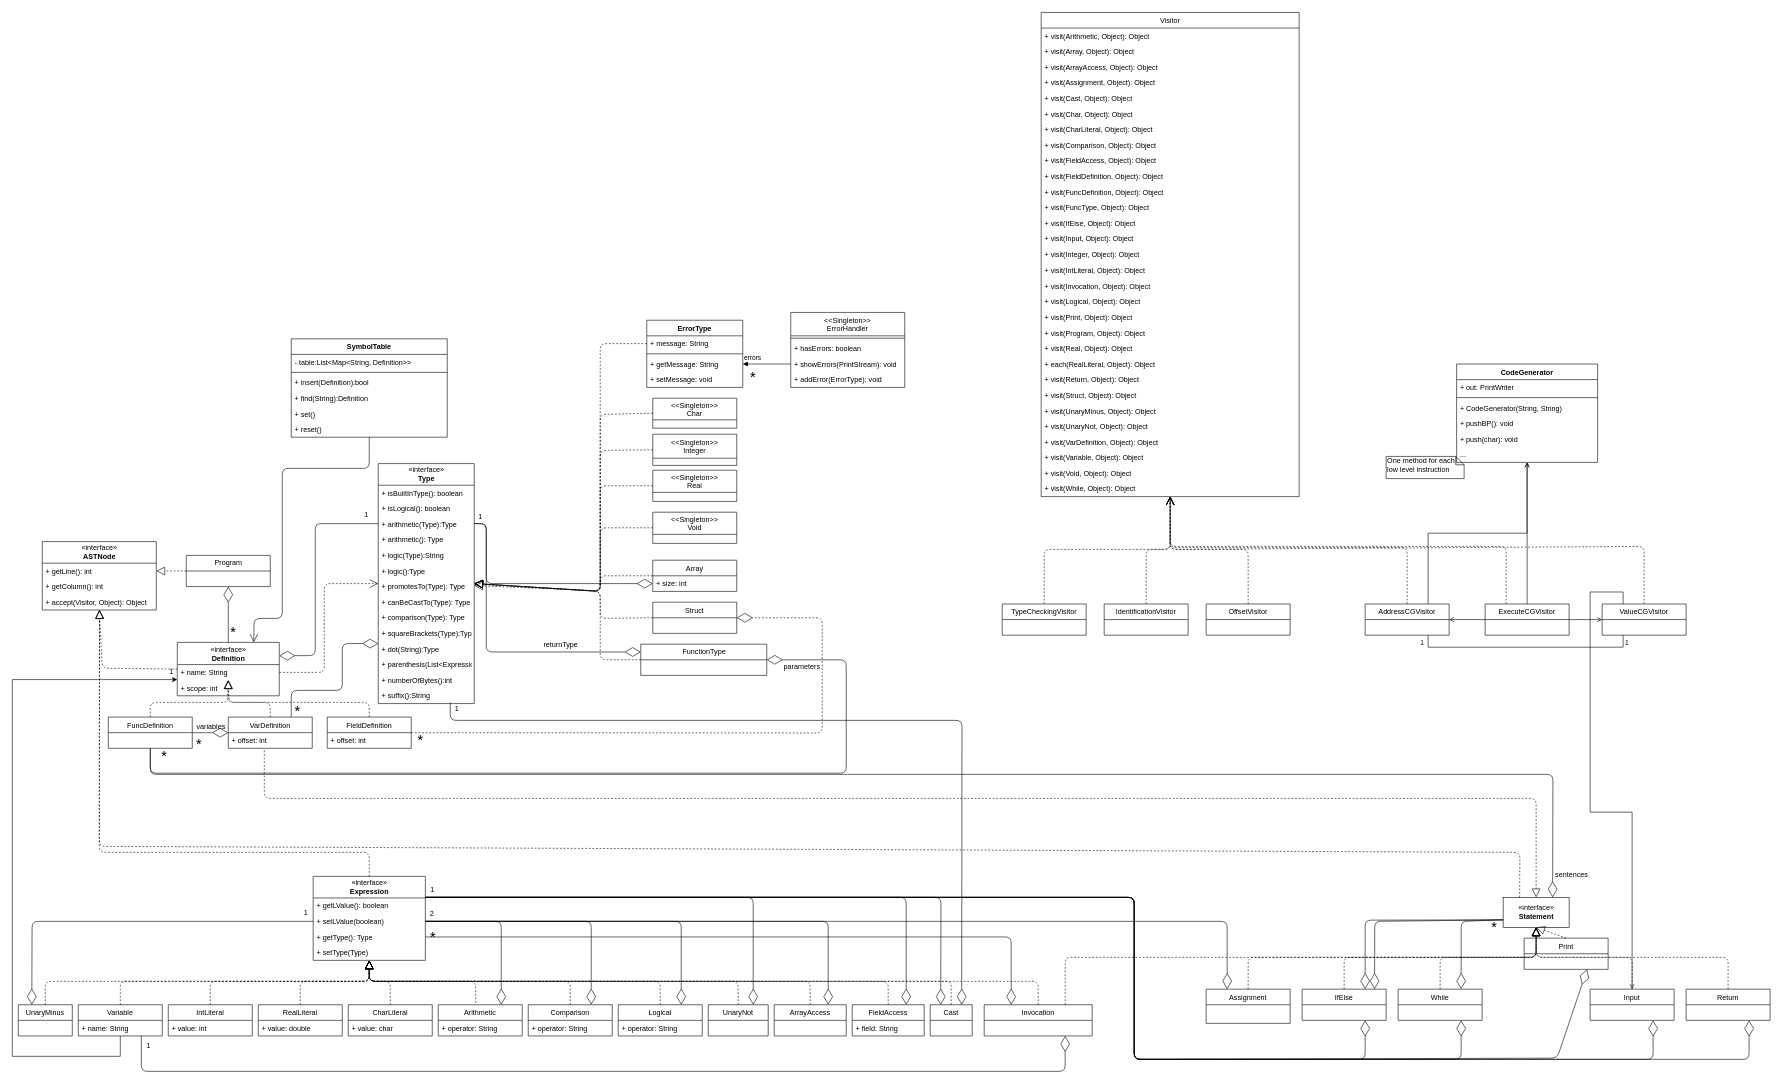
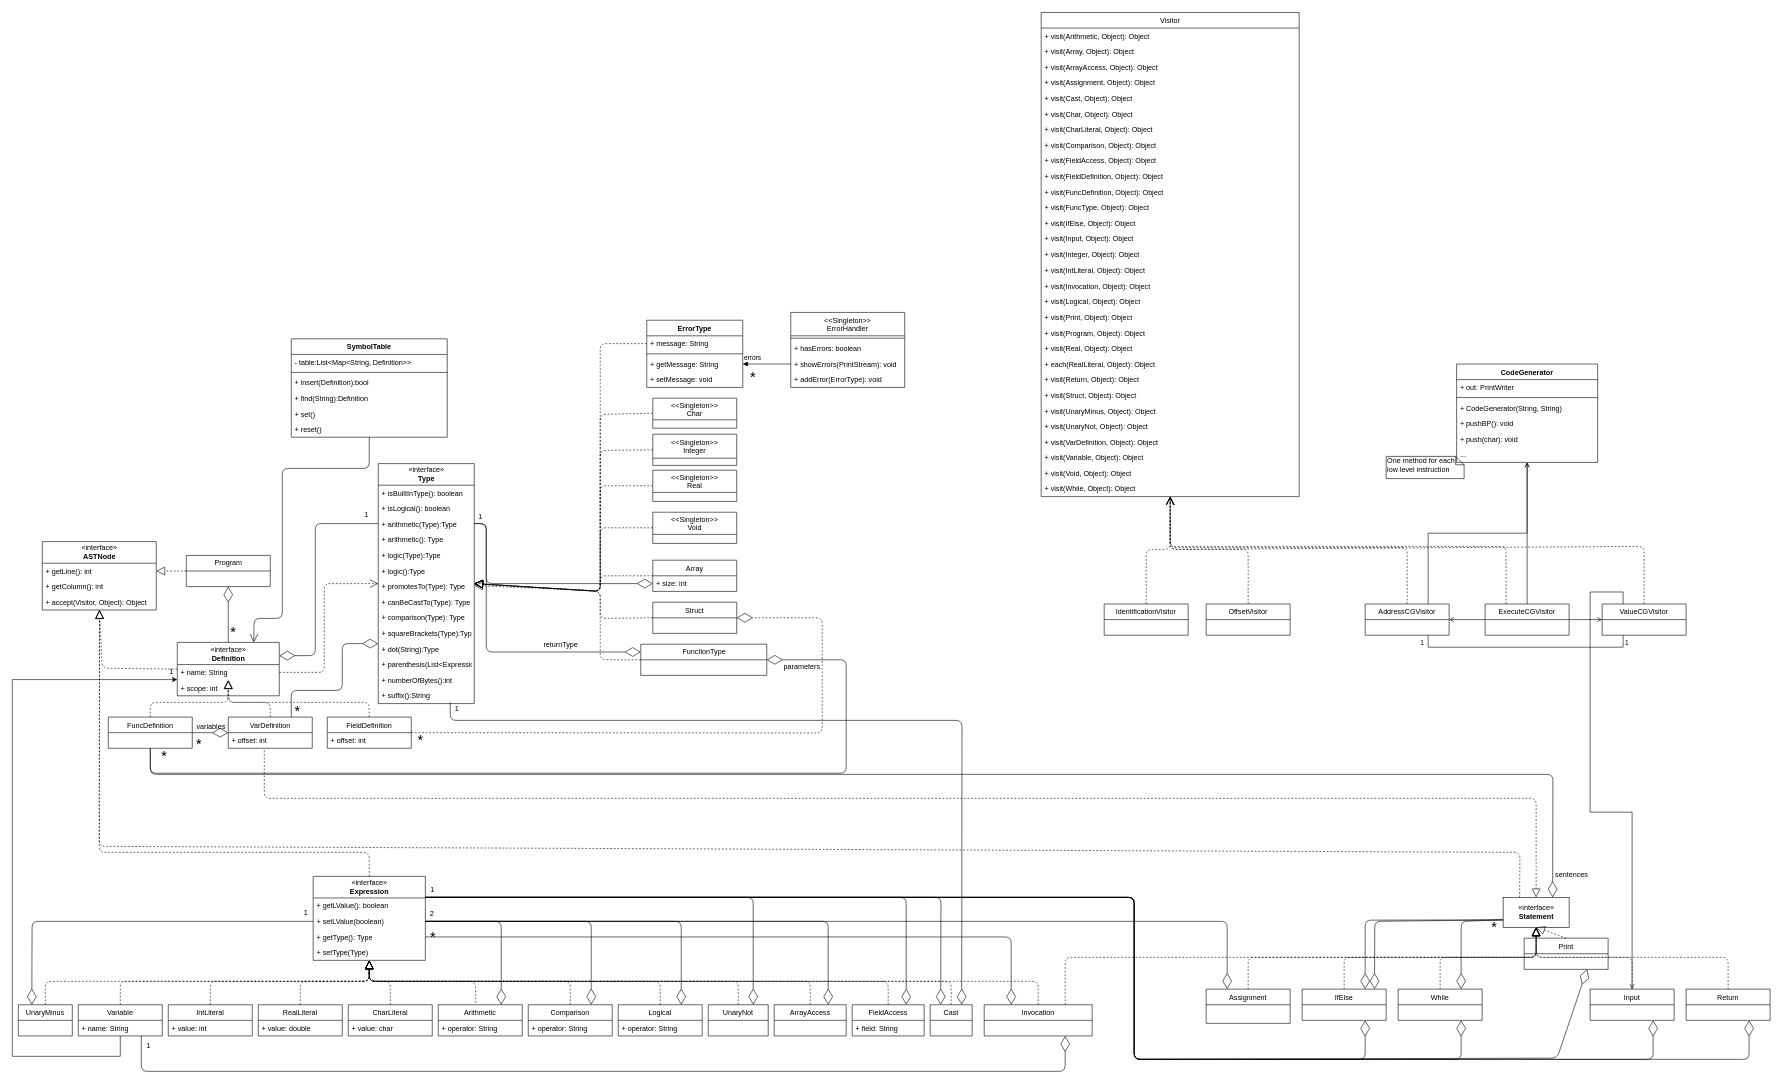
edge "TypeCheckingVisitor" -> "+ visit(While, Object): Object": removed
node "+ logic(Type):String": label "+ logic(Type):String" -> "+ logic(Type):Type"
node "TypeCheckingVisitor": removed
